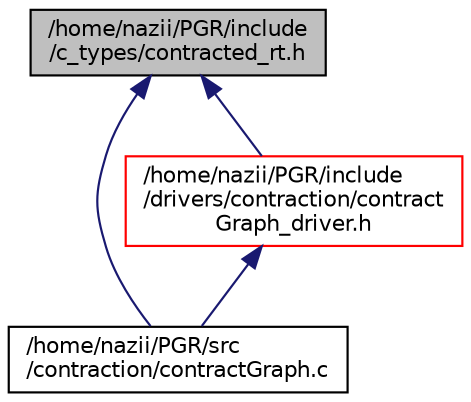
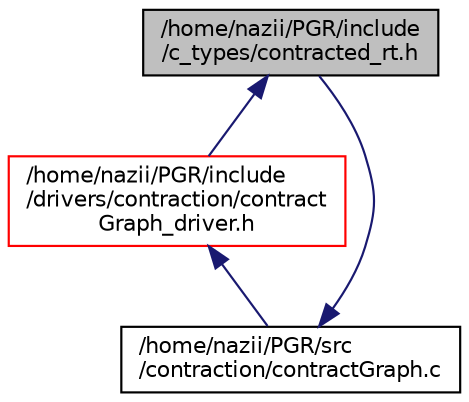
edge "/home/nazii/PGR/src /contraction/contractGraph.c" -> "/home/nazii/PGR/include /c_types/contracted_rt.h": reversed
